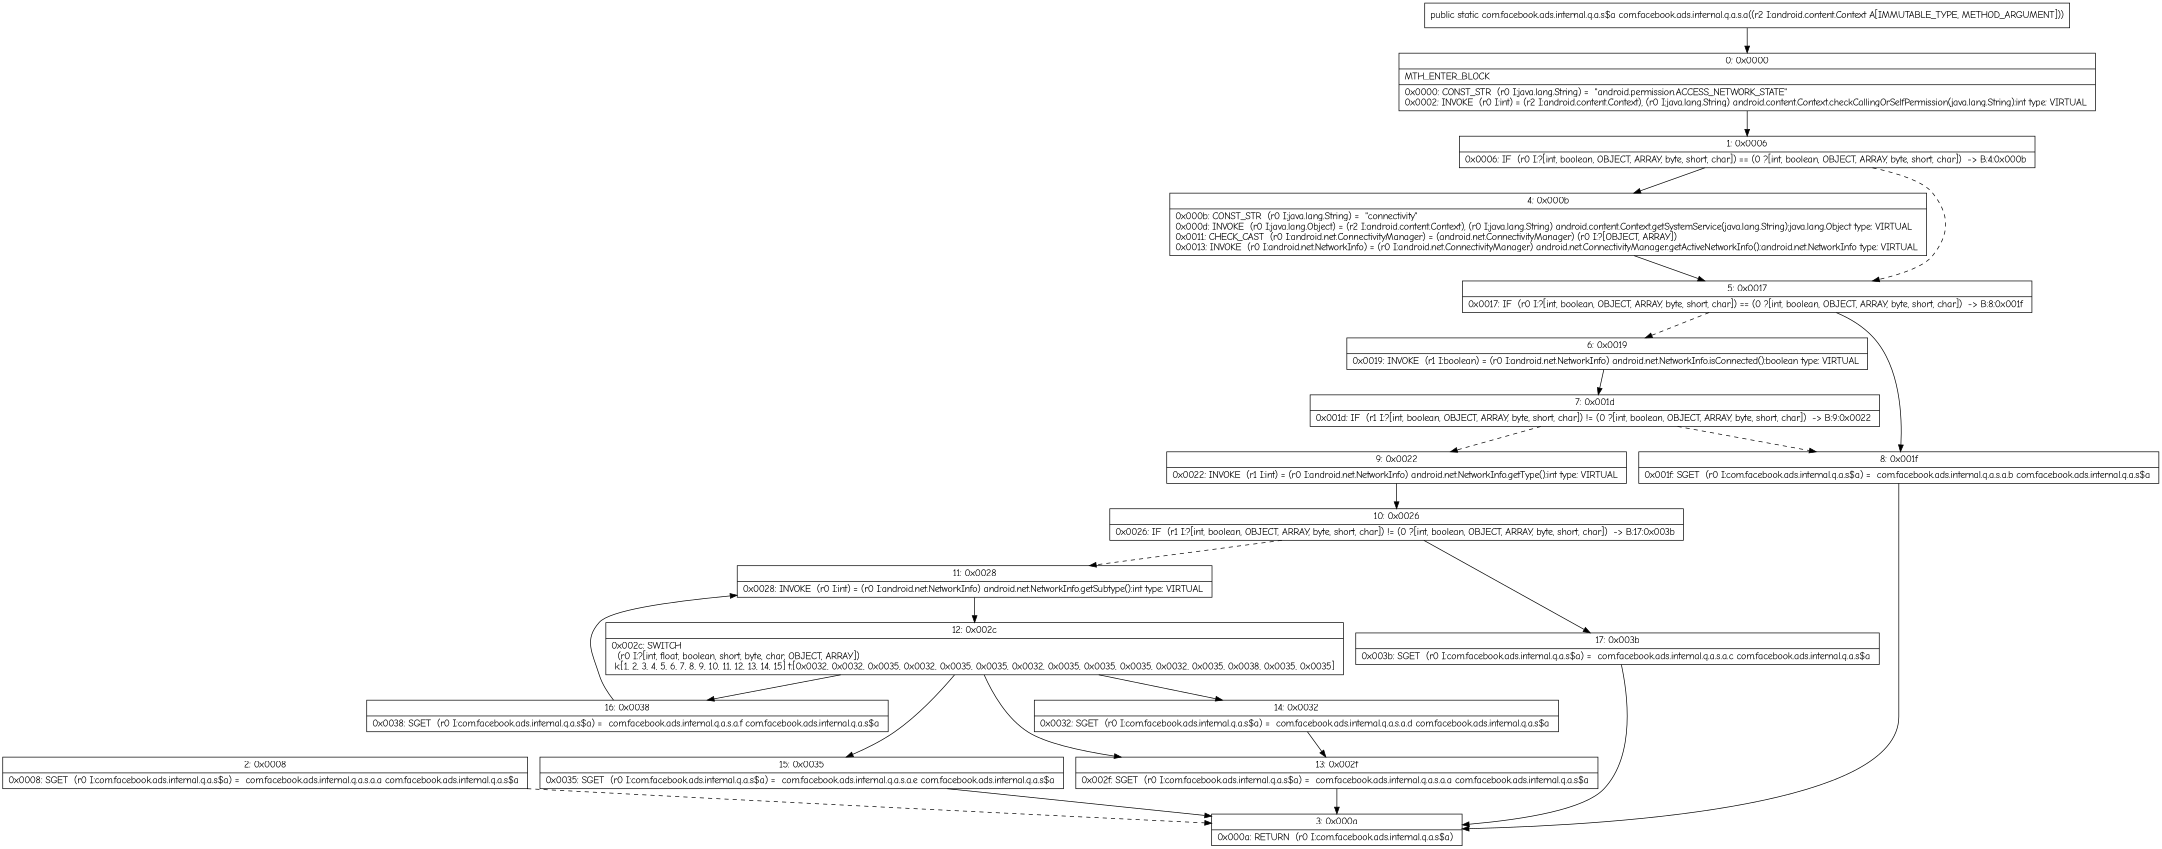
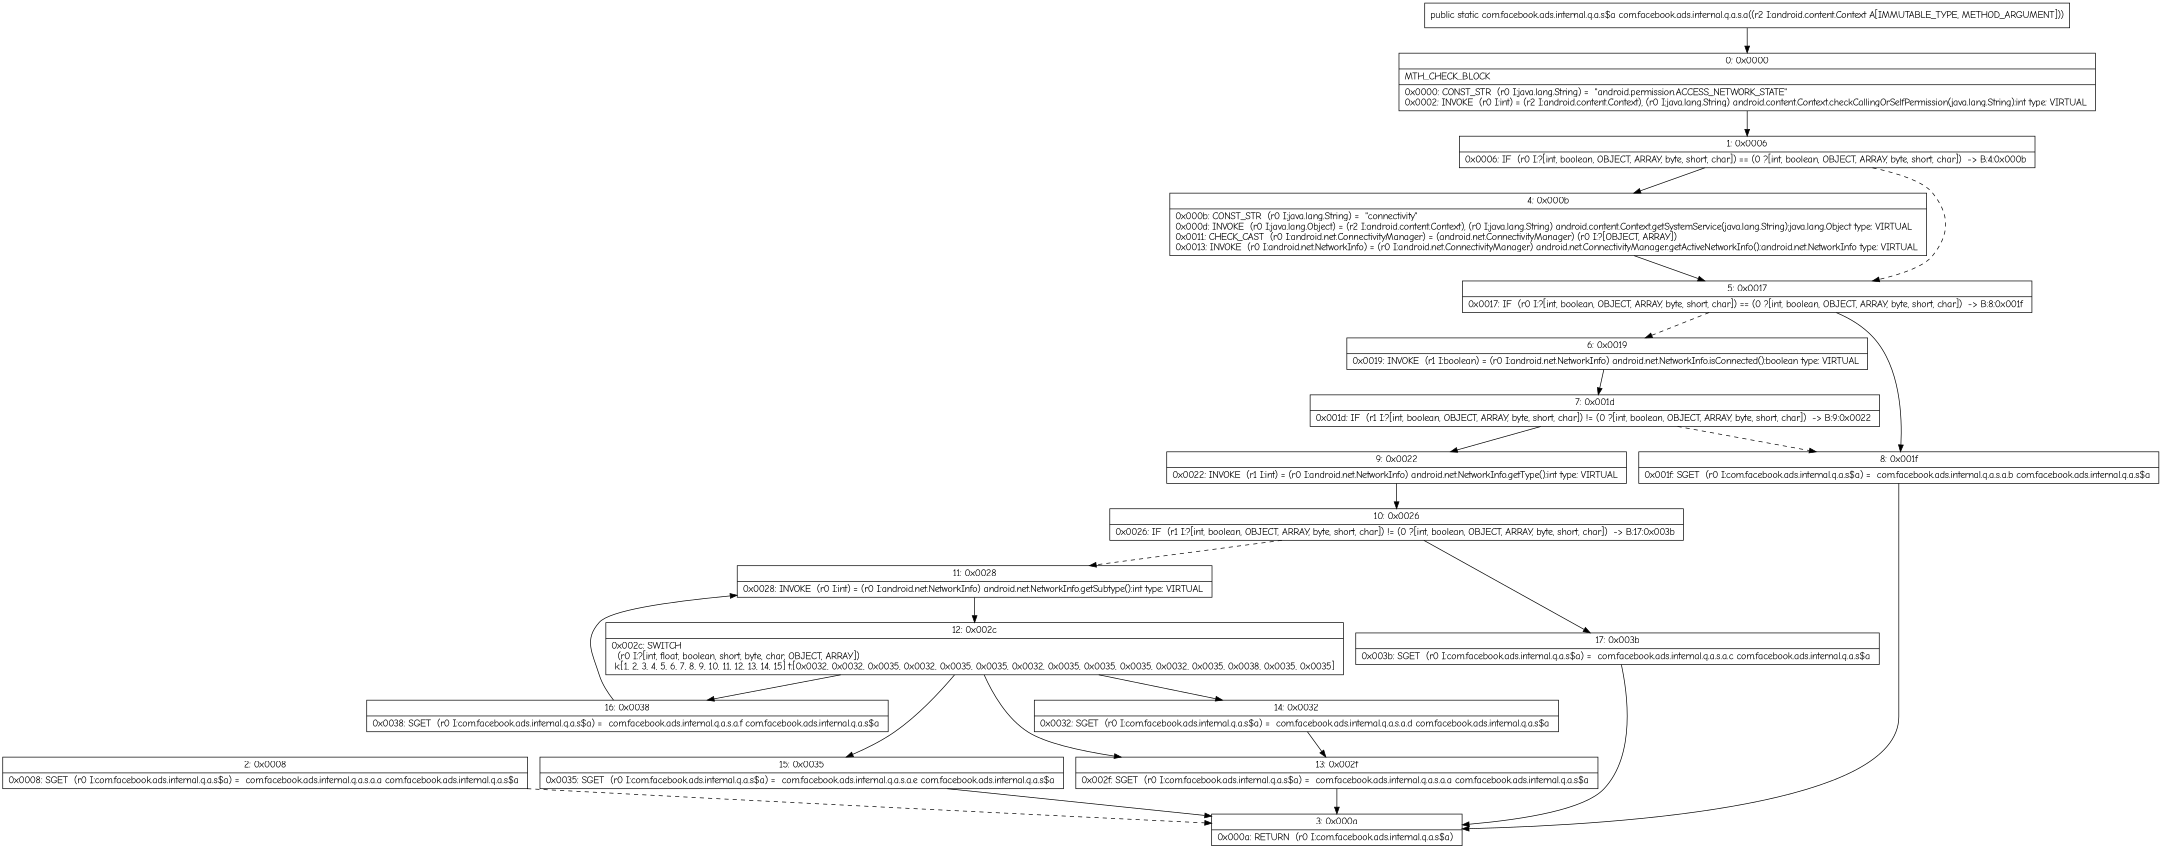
node "0: 0x0000": text "MTH_ENTER_BLOCK" -> "MTH_CHECK_BLOCK"
edge "7: 0x001d" -> "9: 0x0022": style dashed -> solid
